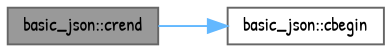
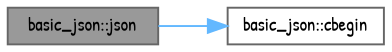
node "basic_json::crend": label "basic_json::crend" -> "basic_json::json"
